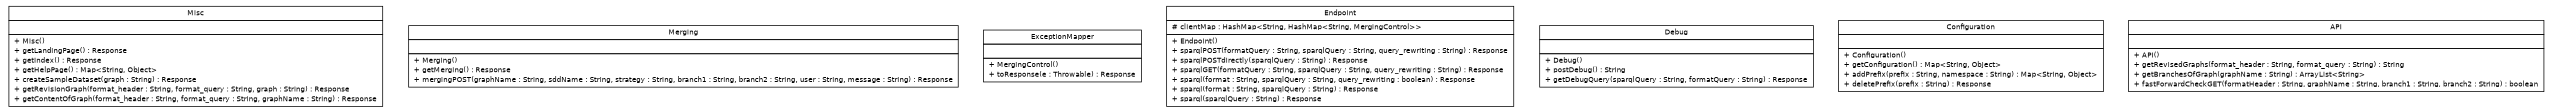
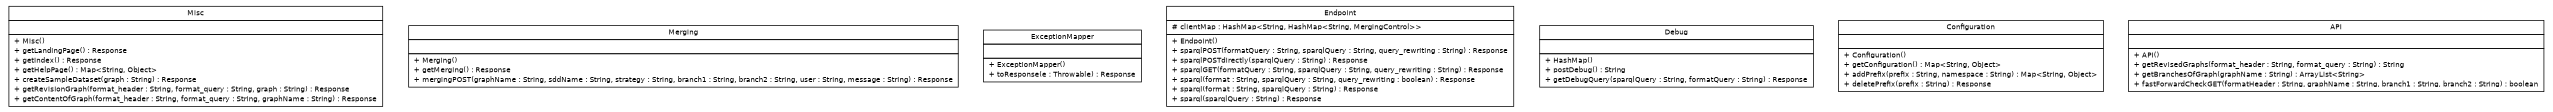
node "Debug": text "+ Debug()" -> "+ HashMap()"
node "ExceptionMapper": text "+ MergingControl()" -> "+ ExceptionMapper()"
